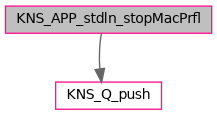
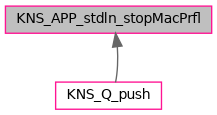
edge "KNS_APP_stdln_stopMacPrfl" -> "KNS_Q_push": reversed
